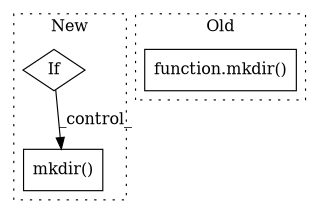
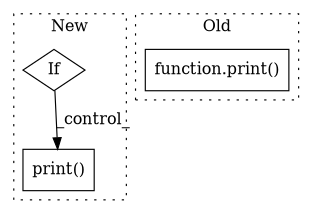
node "function.mkdir()": label "function.mkdir()" -> "function.print()"
node "mkdir()": label "mkdir()" -> "print()"
